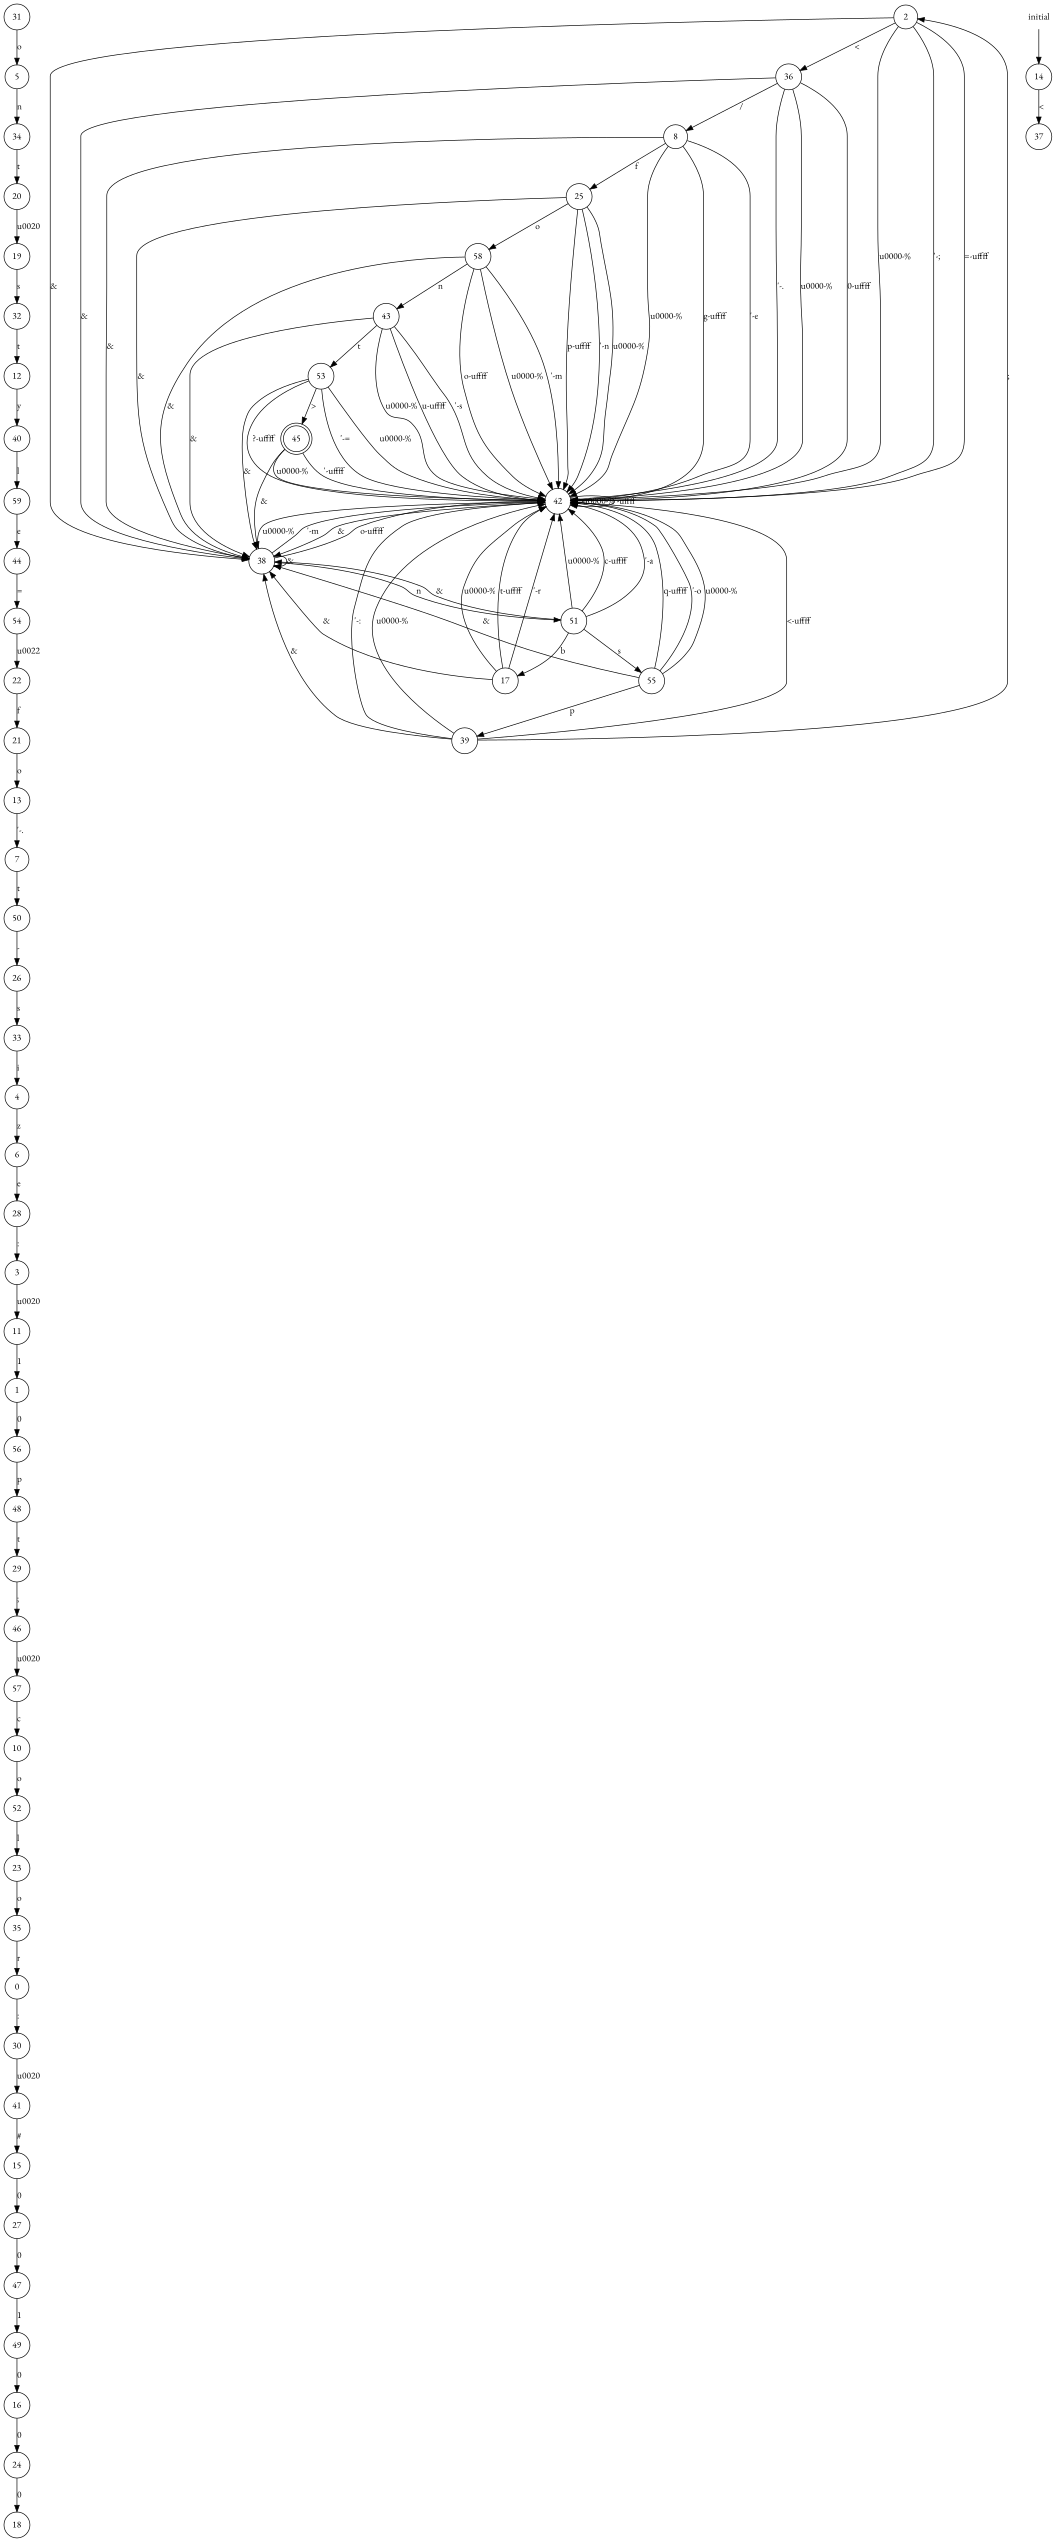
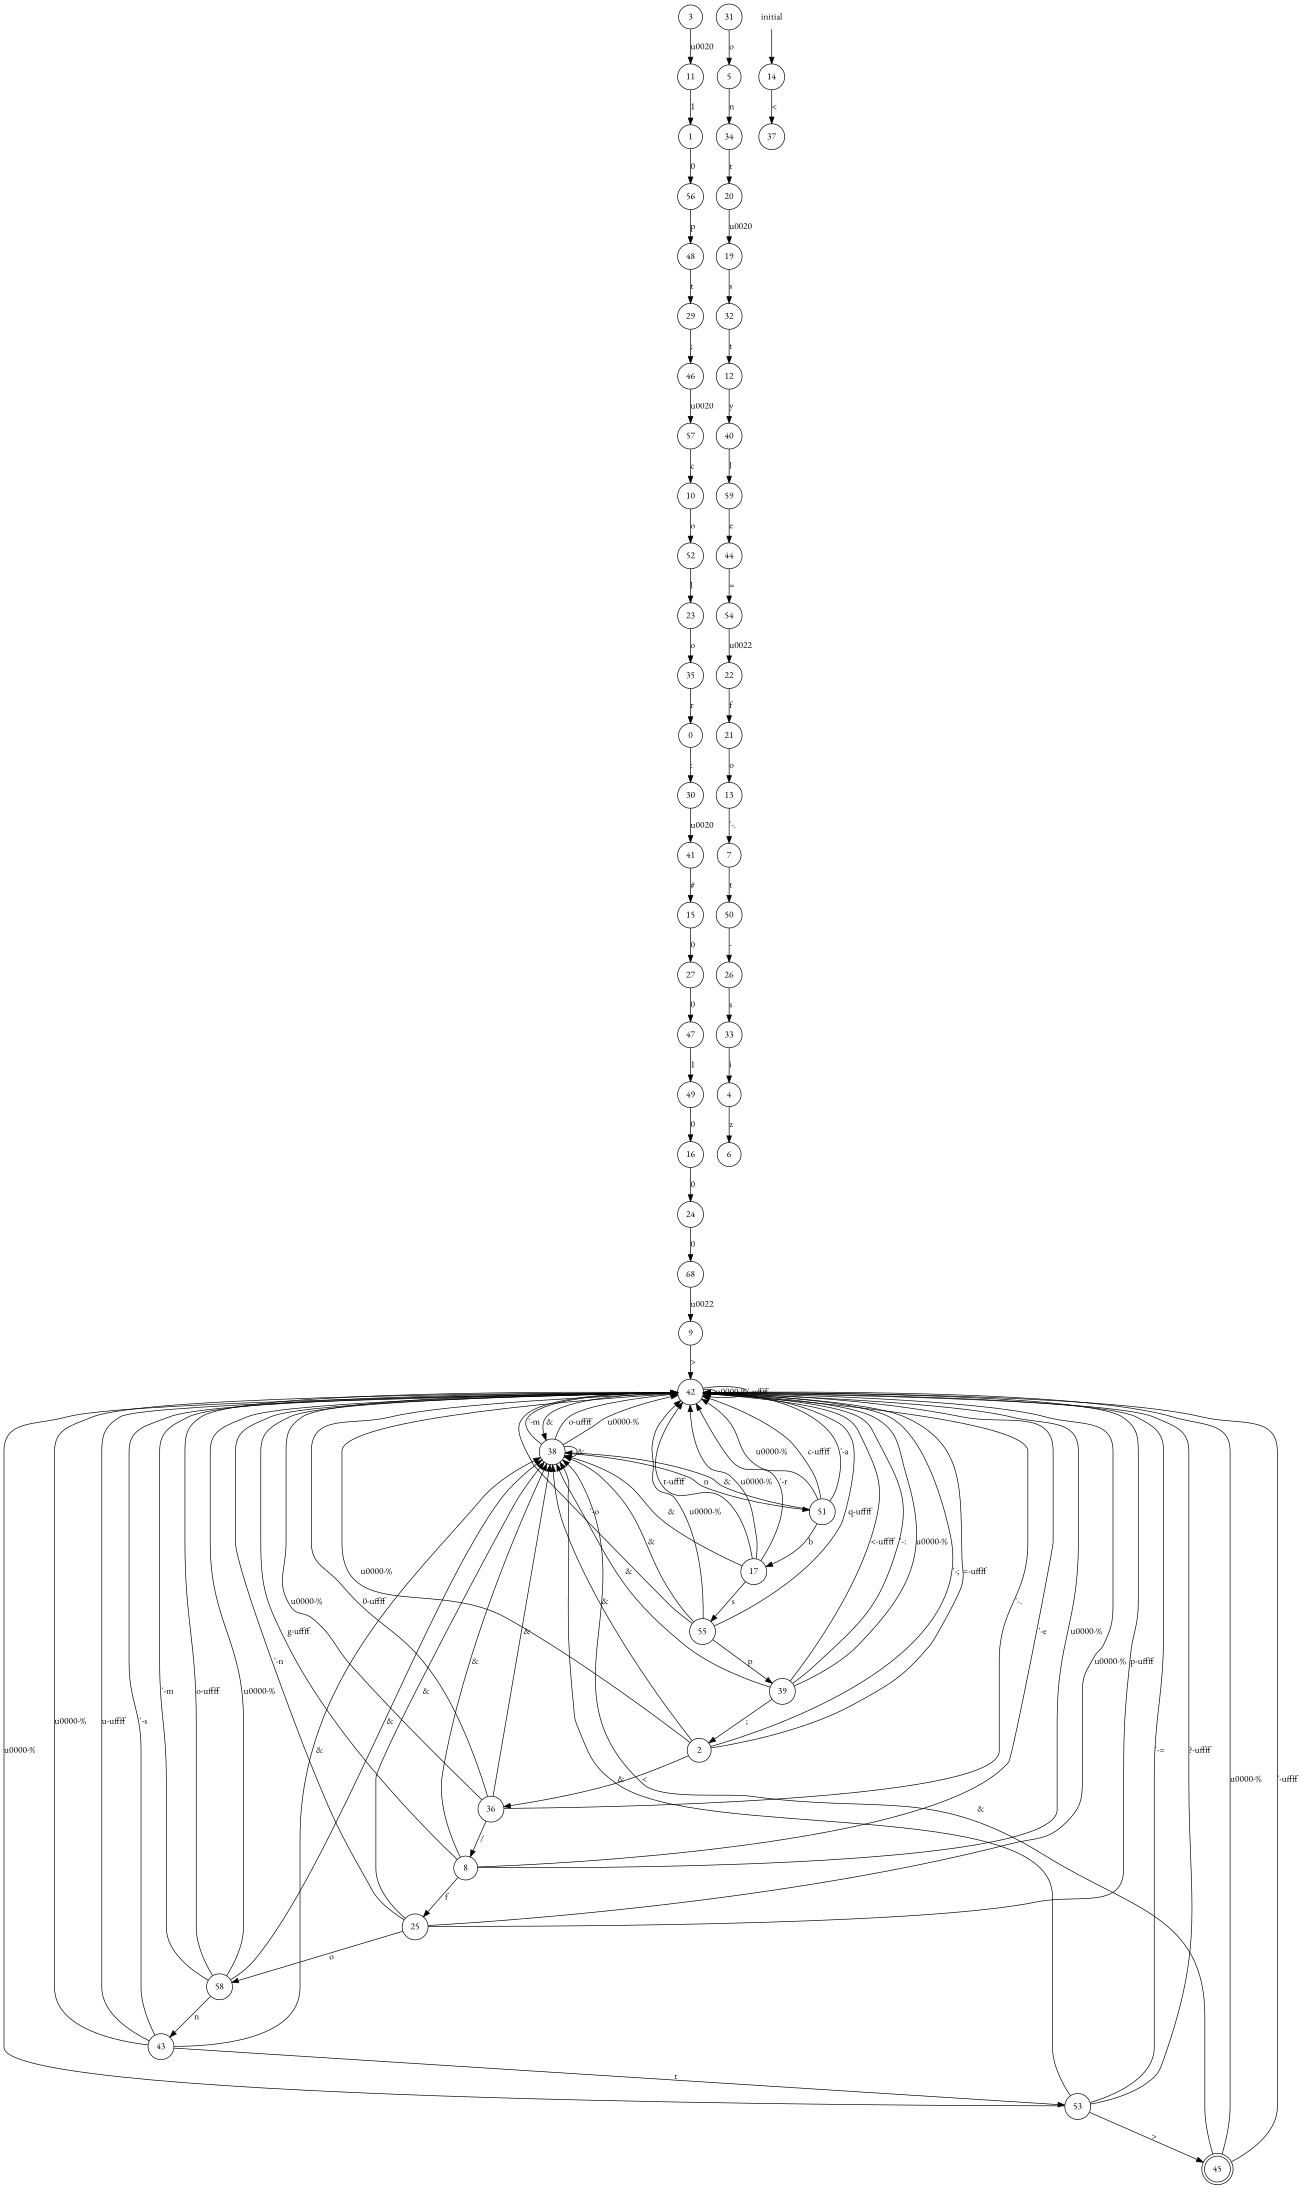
edge "51" -> "55": now "17" -> "55"
node "28": removed
node "9": added
node "18": label "18" -> "68"
